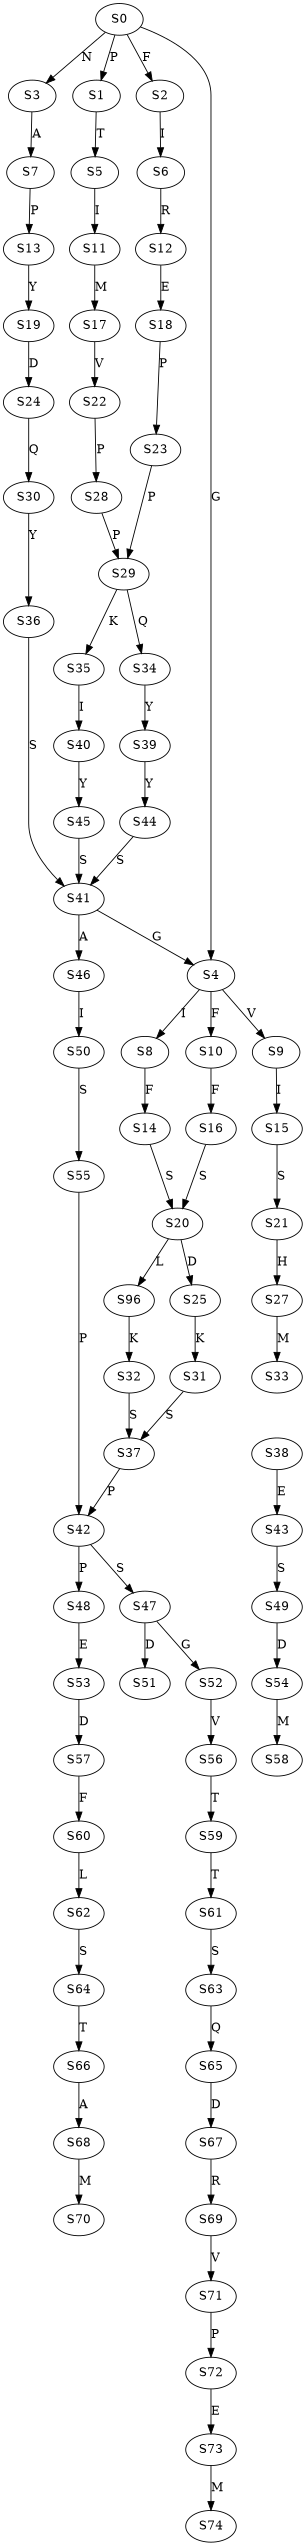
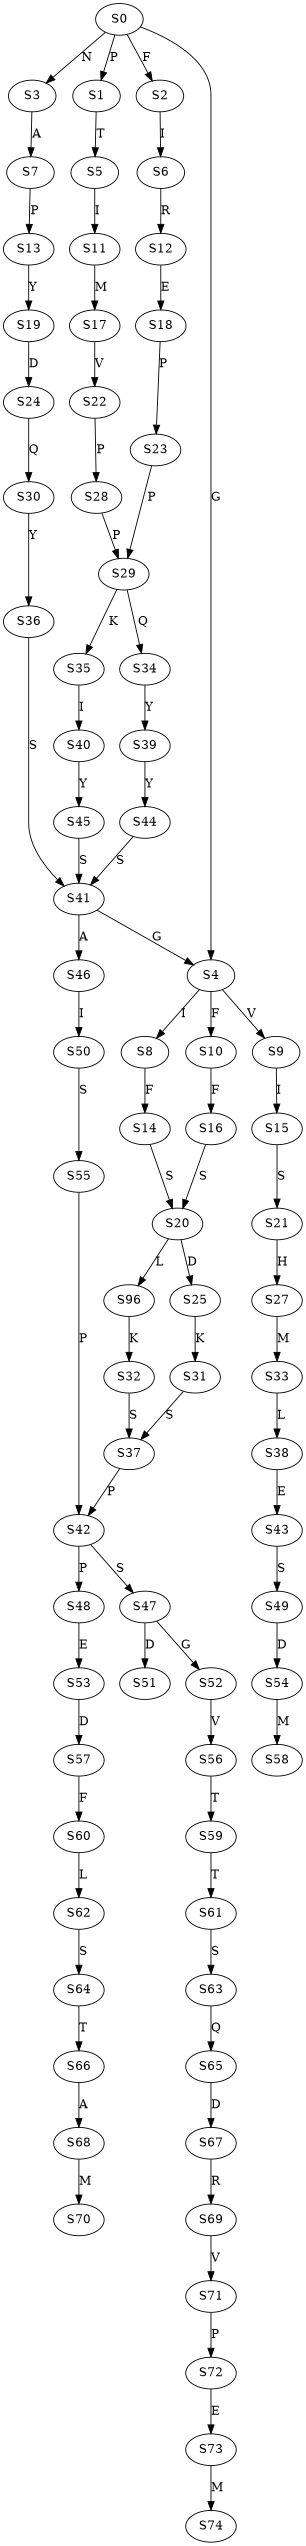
edge "S33" -> "S38": added, label "L"
